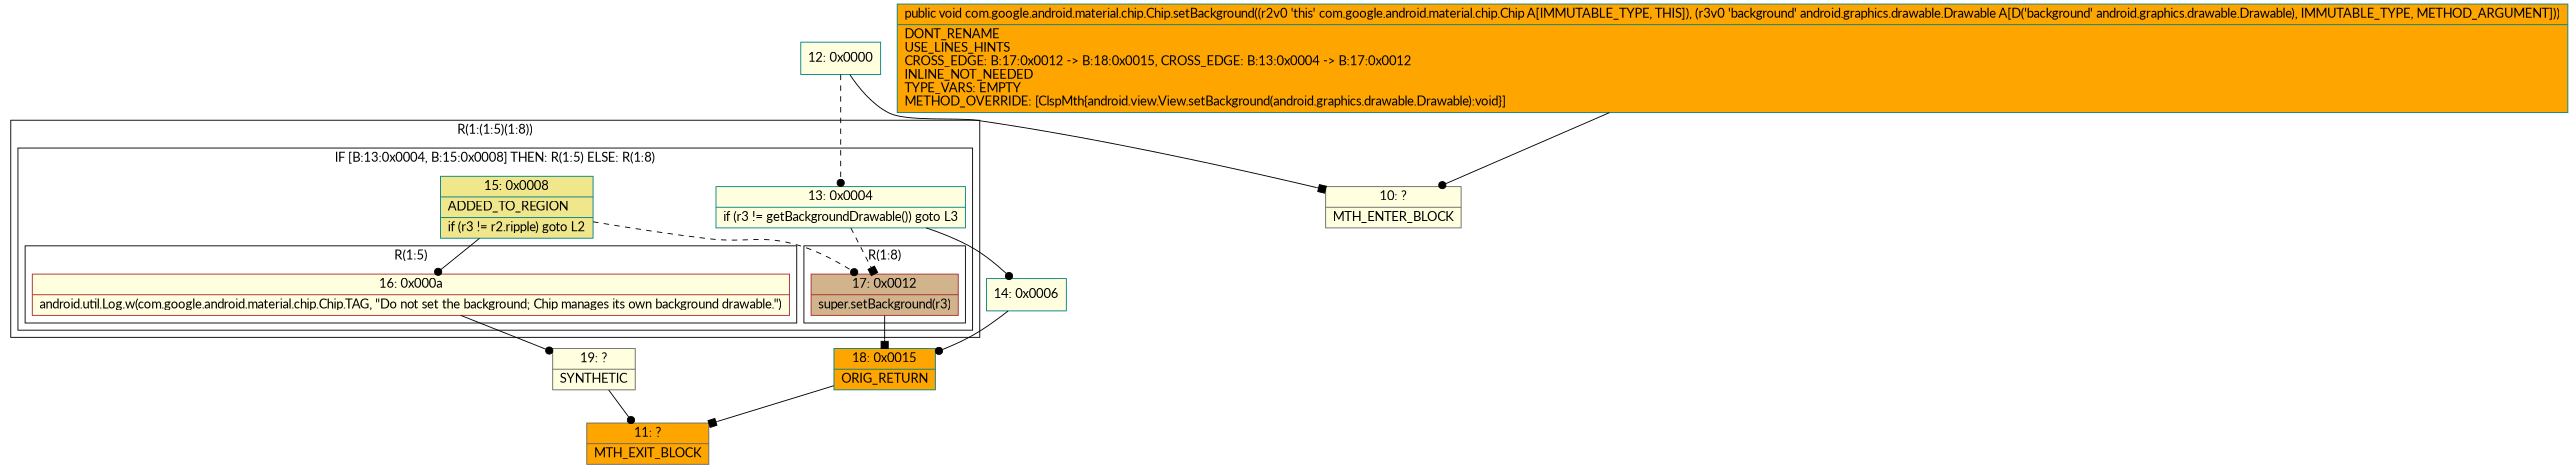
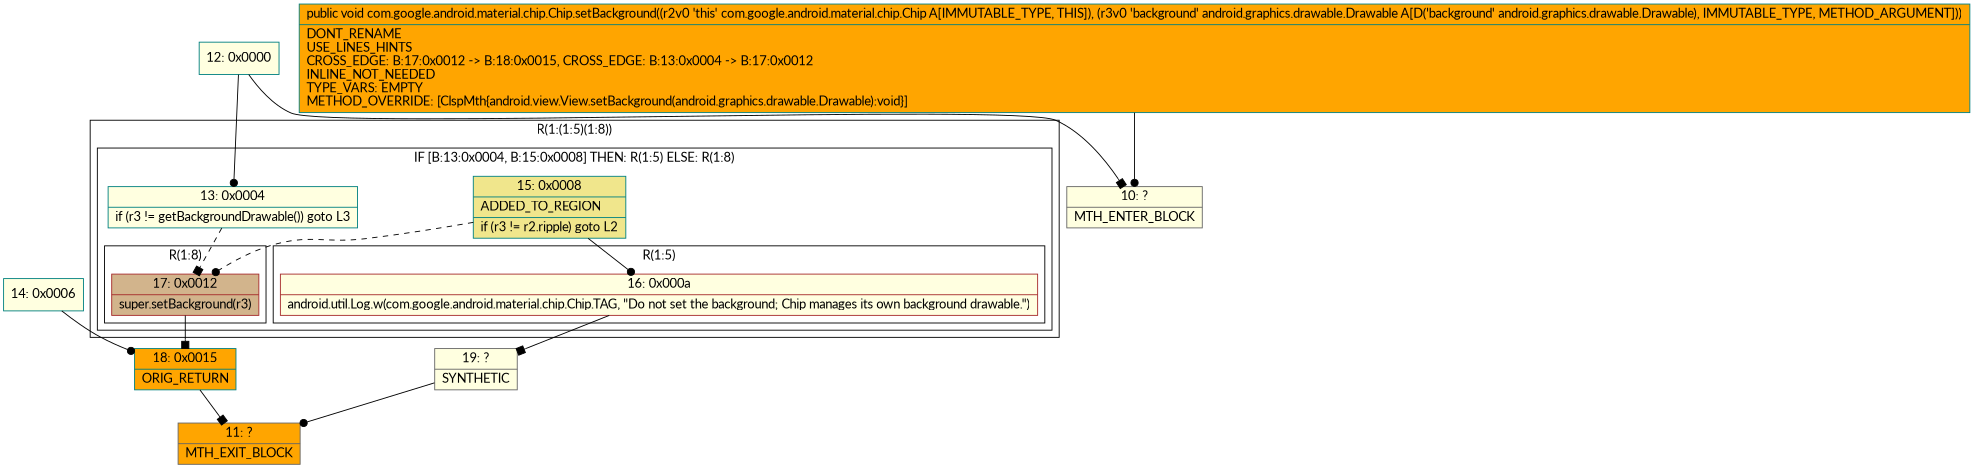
edge "12: 0x0000" -> "13: 0x0004": style dashed -> solid
edge "13: 0x0004" -> "14: 0x0006": removed
edge "16: 0x000a" -> "19: ?": arrowhead dot -> box
